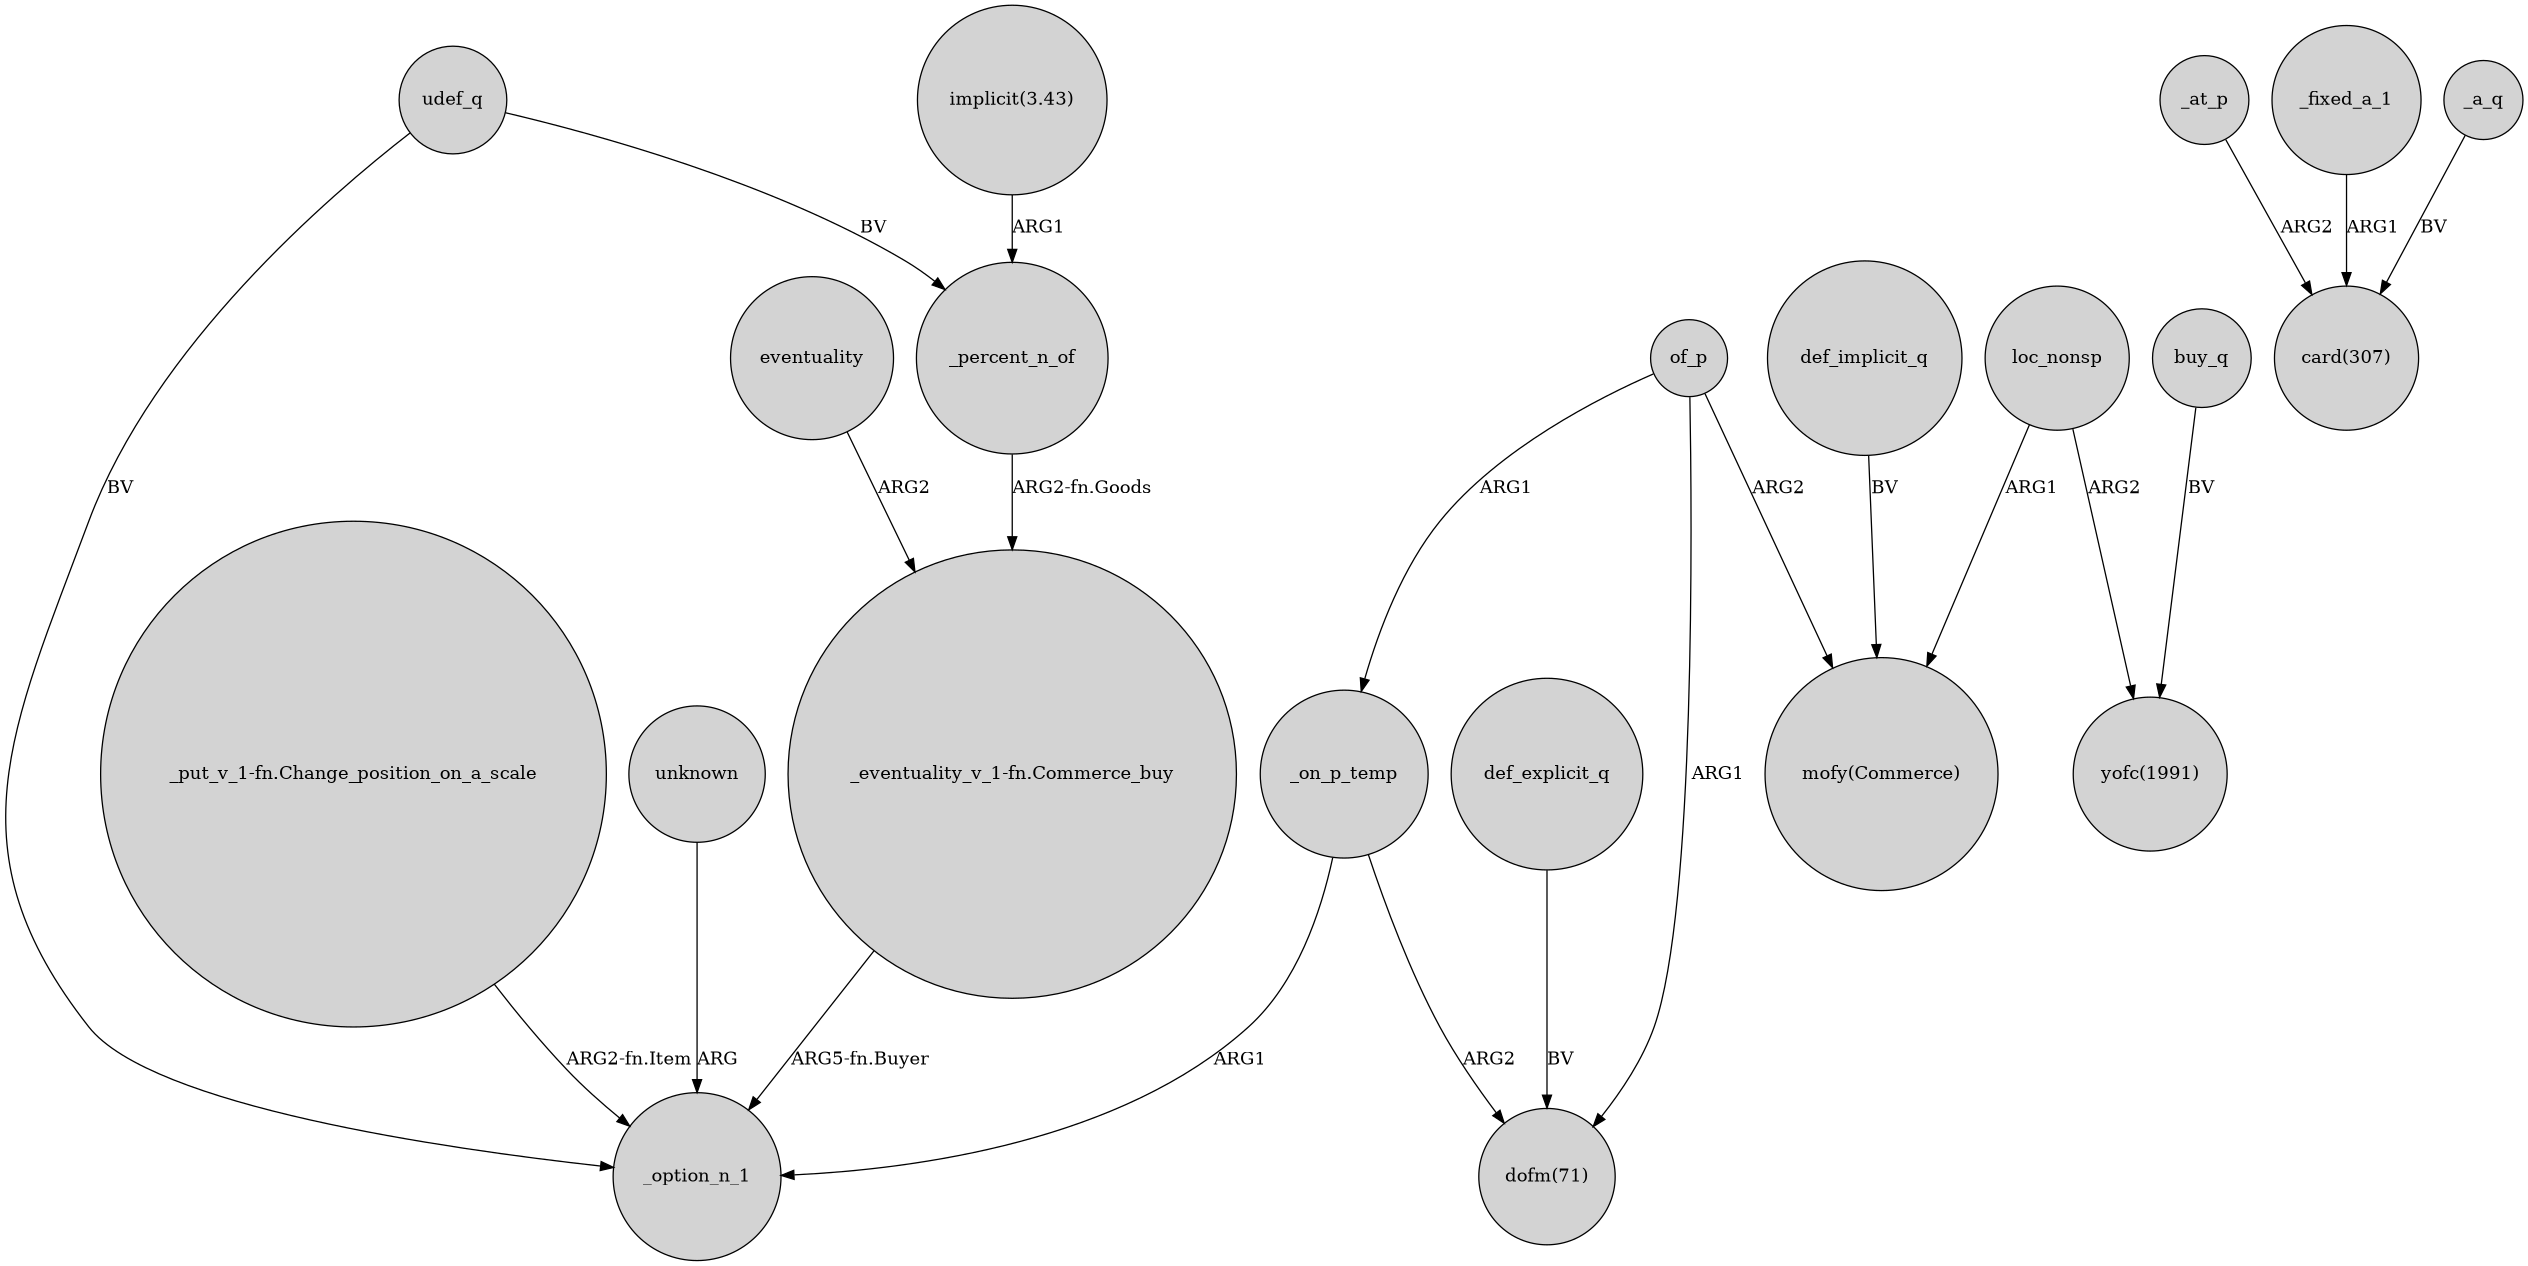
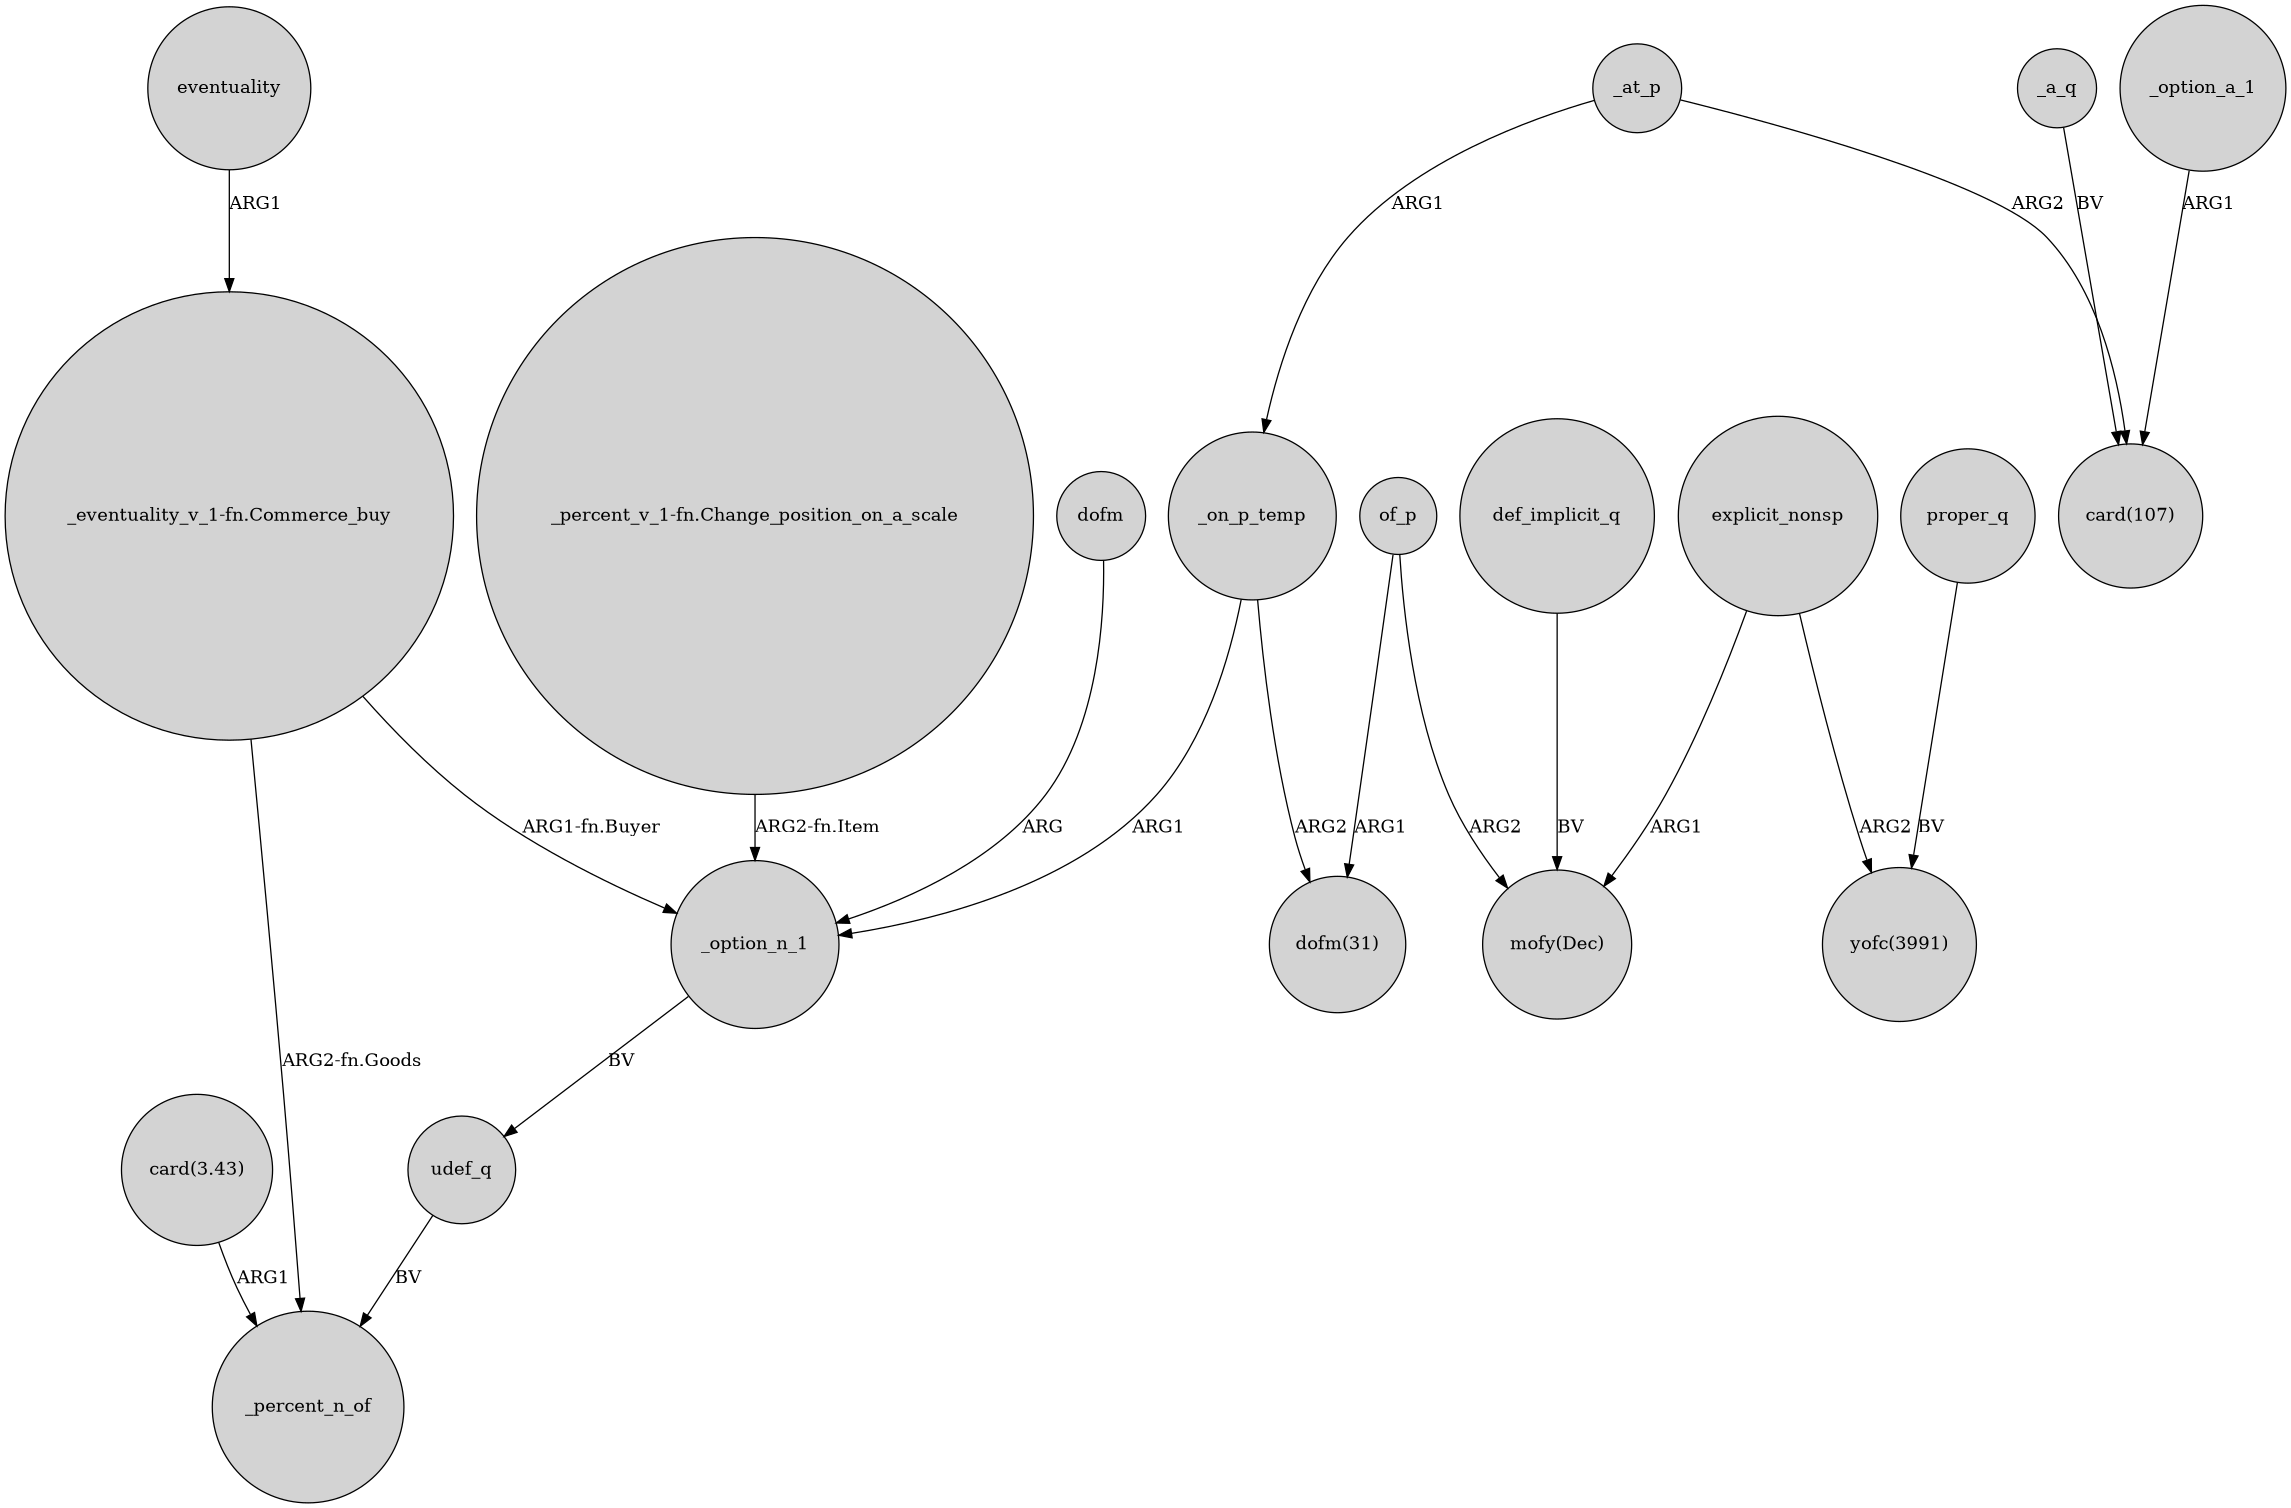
node "implicit(3.43)": label "implicit(3.43)" -> "card(3.43)"
node "_fixed_a_1": label "_fixed_a_1" -> "_option_a_1"
node "loc_nonsp": label "loc_nonsp" -> "explicit_nonsp"
node "buy_q": label "buy_q" -> "proper_q"
node "card(307)": label "card(307)" -> "card(107)"
edge "eventuality" -> "_eventuality_v_1-fn.Commerce_buy": label "ARG2" -> "ARG1"
edge "of_p" -> "_on_p_temp": now "_at_p" -> "_on_p_temp"
edge "_percent_n_of" -> "_eventuality_v_1-fn.Commerce_buy": reversed
node "_put_v_1-fn.Change_position_on_a_scale": label "_put_v_1-fn.Change_position_on_a_scale" -> "_percent_v_1-fn.Change_position_on_a_scale"
node "unknown": label "unknown" -> "dofm"
node "def_explicit_q": removed
node "mofy(Commerce)": label "mofy(Commerce)" -> "mofy(Dec)"
node "yofc(1991)": label "yofc(1991)" -> "yofc(3991)"
edge "udef_q" -> "_option_n_1": reversed
edge "_eventuality_v_1-fn.Commerce_buy" -> "_option_n_1": label "ARG5-fn.Buyer" -> "ARG1-fn.Buyer"
node "dofm(71)": label "dofm(71)" -> "dofm(31)"
